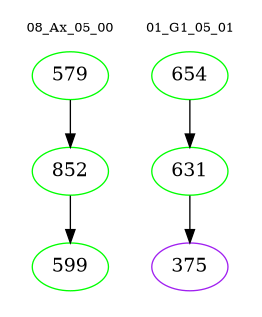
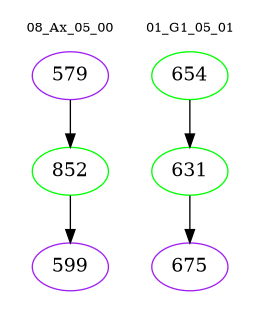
node "579": color green -> purple
node "599": color green -> purple
node "375": label "375" -> "675"
